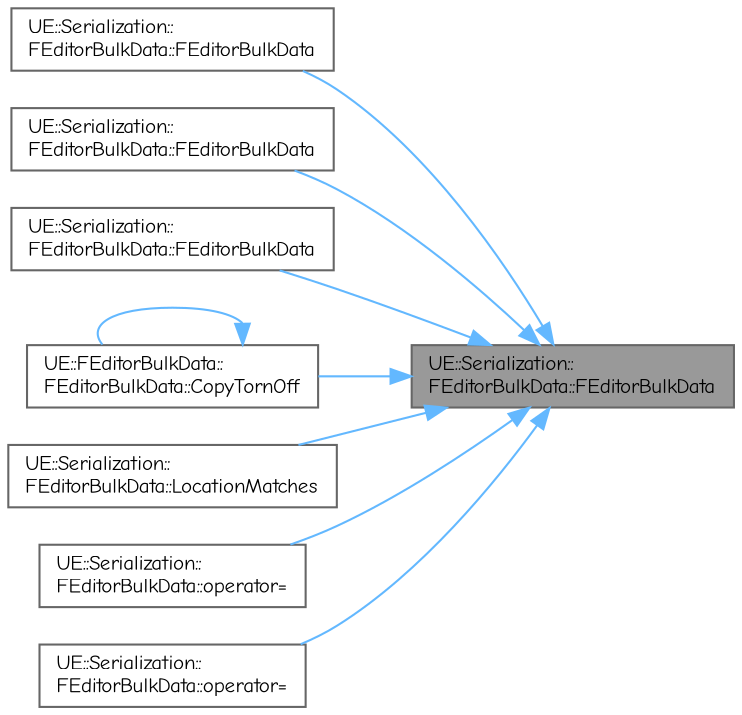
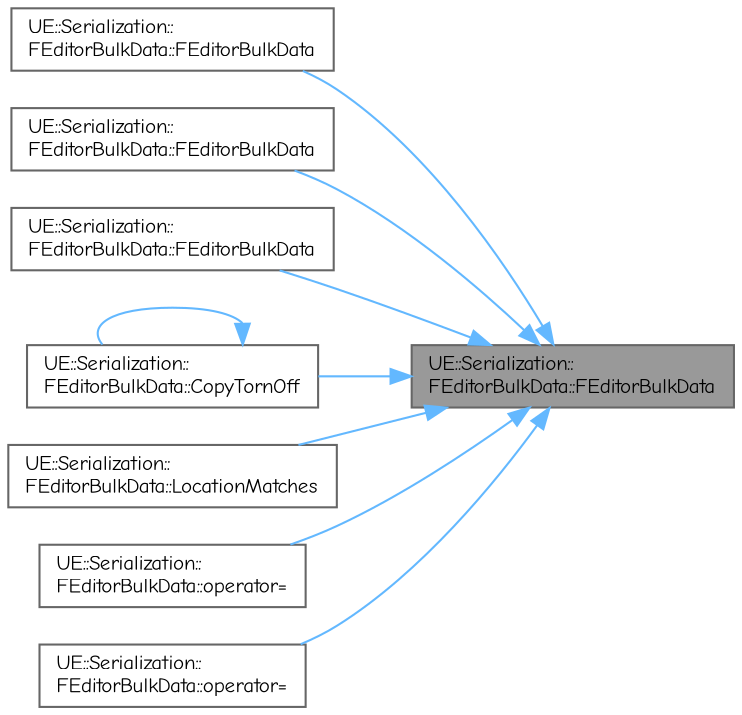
node "UE::FEditorBulkData:: FEditorBulkData::CopyTornOff": label "UE::FEditorBulkData:: FEditorBulkData::CopyTornOff" -> "UE::Serialization:: FEditorBulkData::CopyTornOff"
